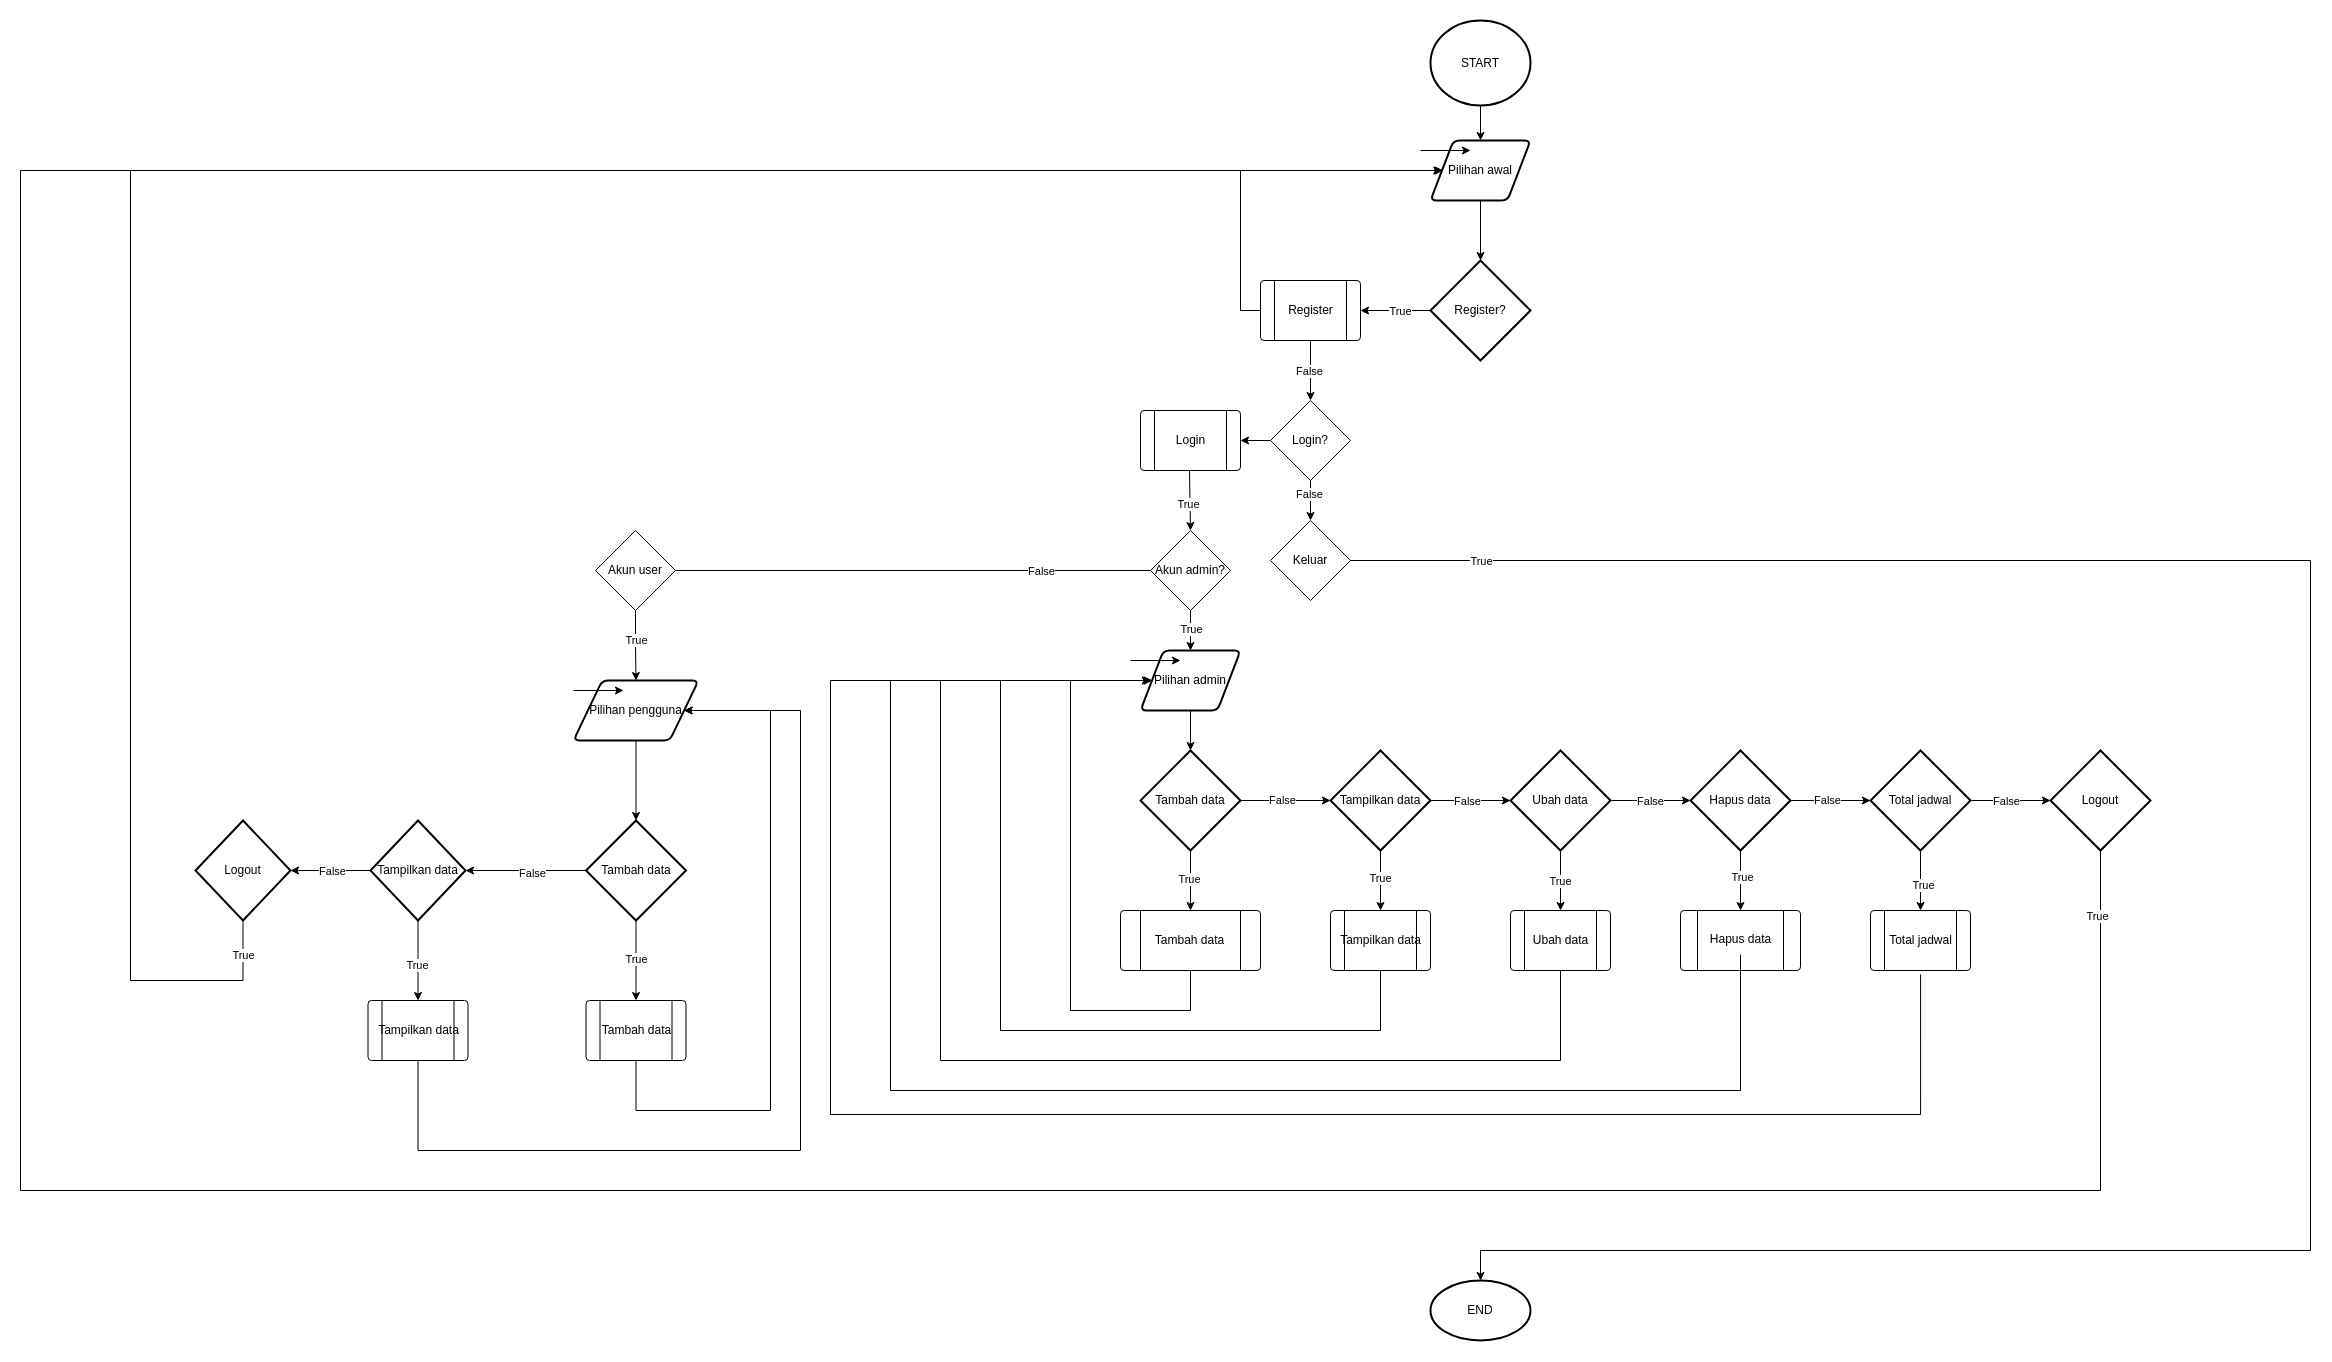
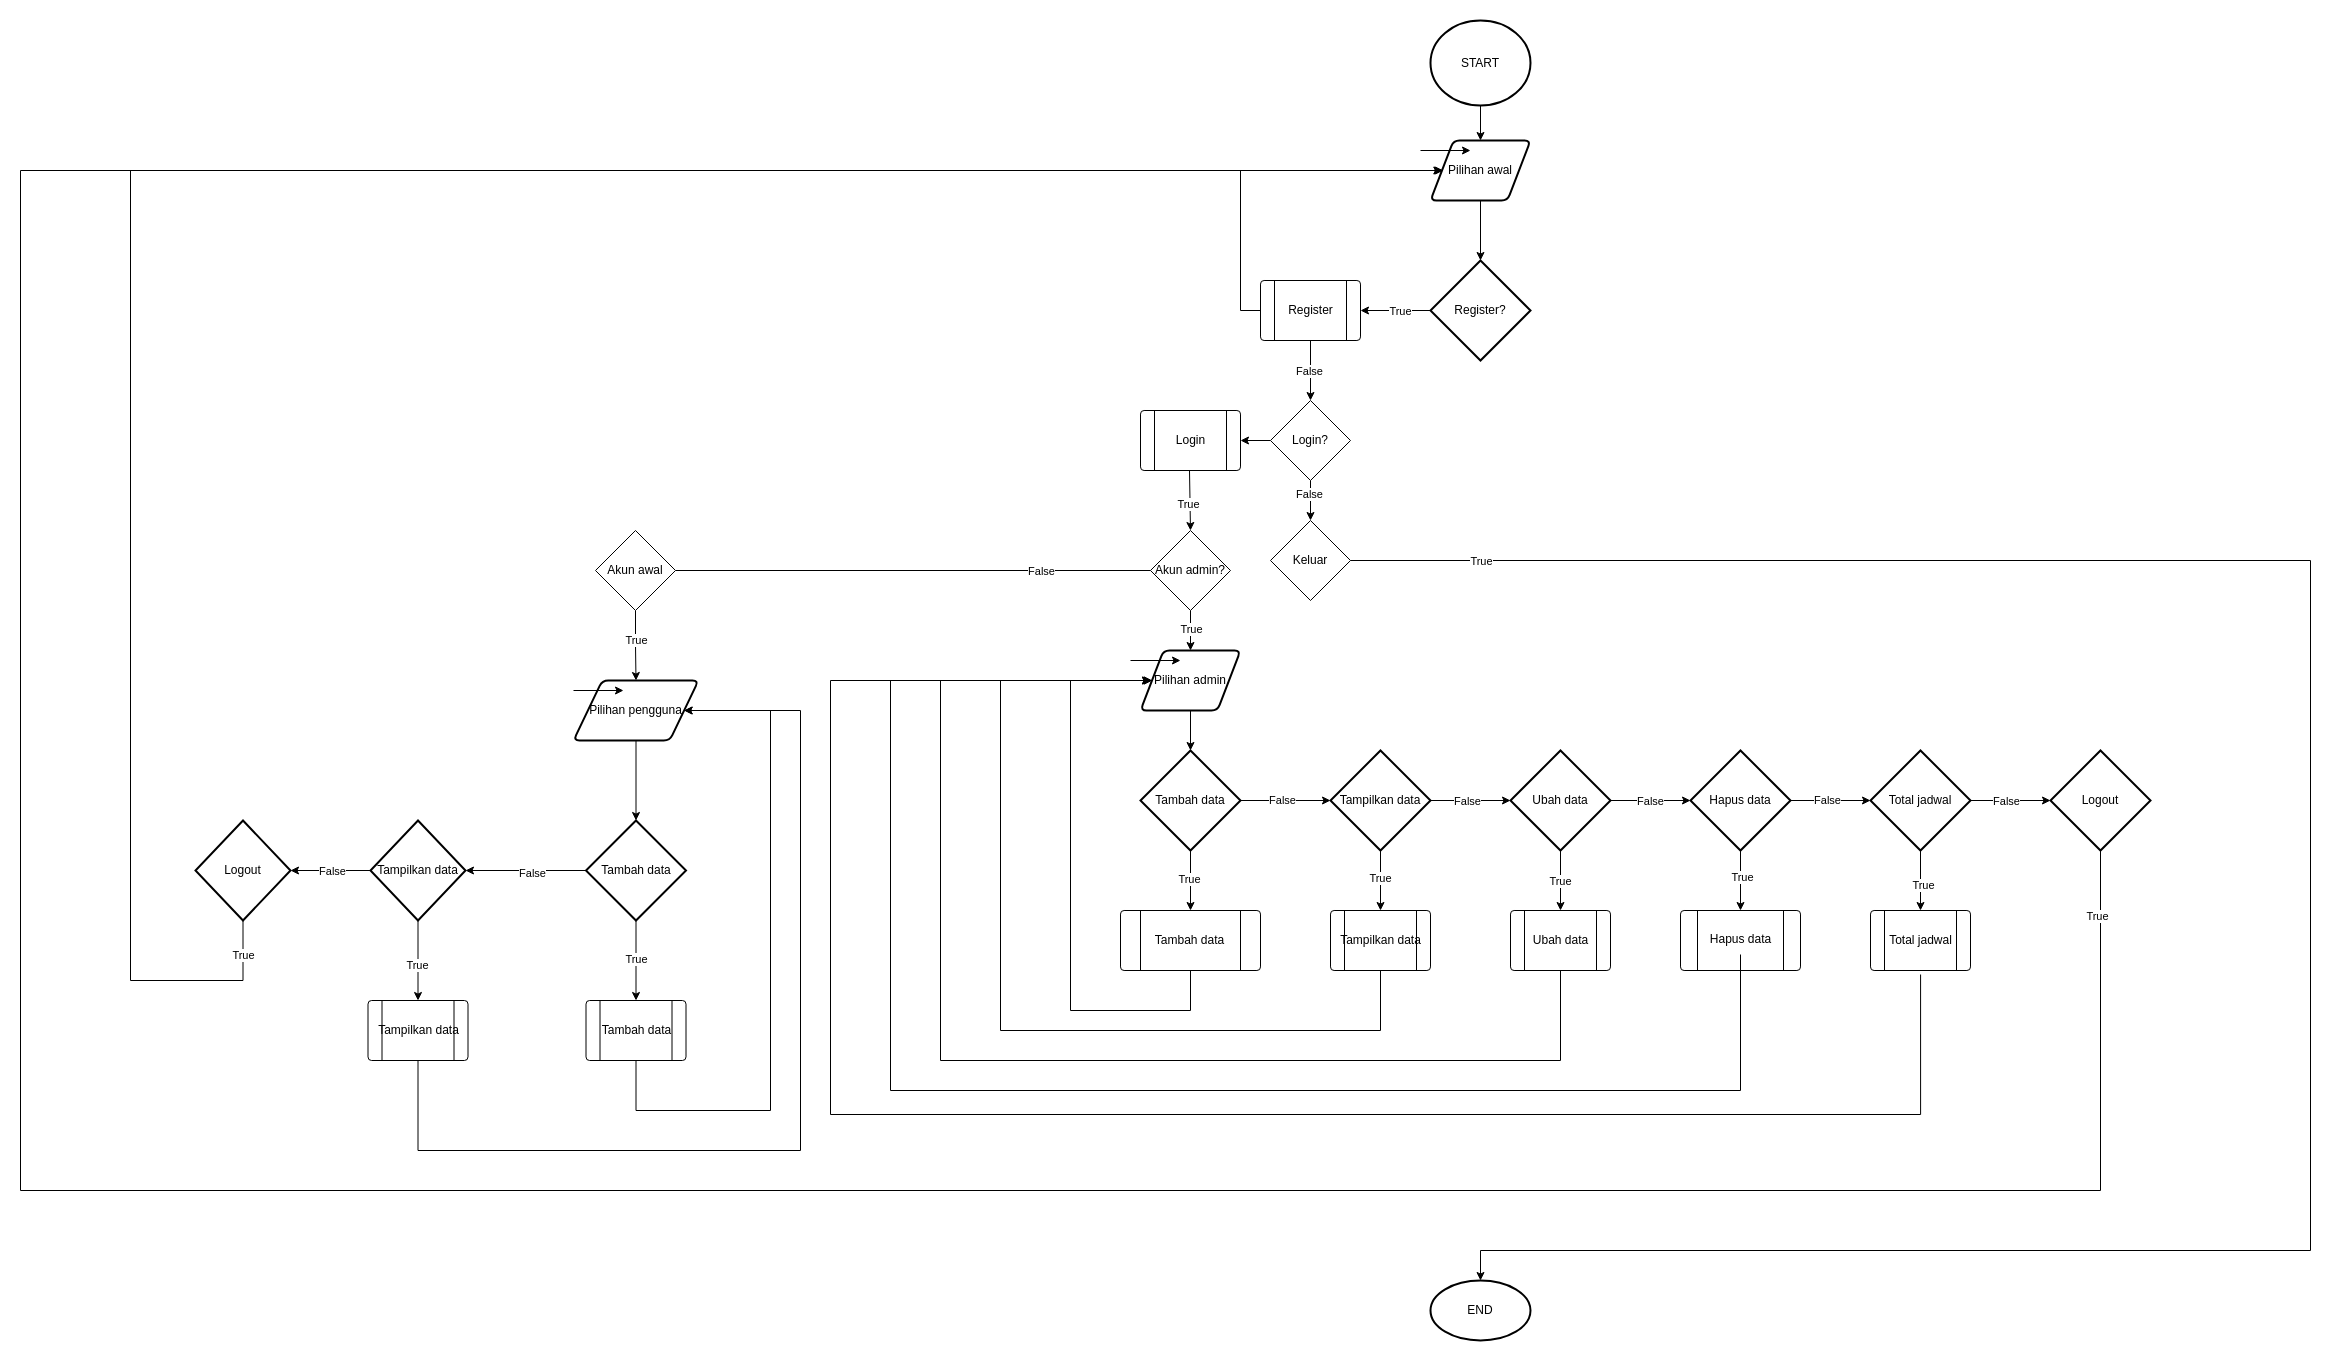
node "Akun user": label "Akun user" -> "Akun awal"
